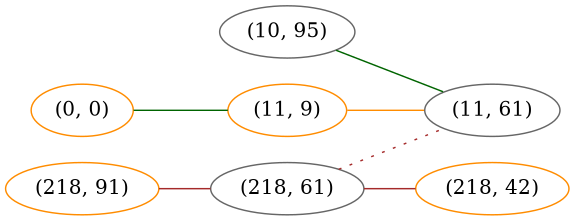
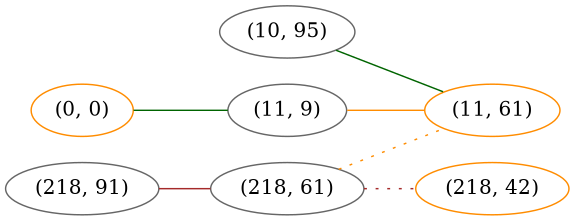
node "(11, 9)": color darkorange -> gray40
node "(11, 61)": color gray40 -> darkorange
edge "(11, 61)" -- "(218, 61)": color brown -> darkorange
node "(218, 91)": color darkorange -> gray40
edge "(218, 61)" -- "(218, 42)": style solid -> dotted
